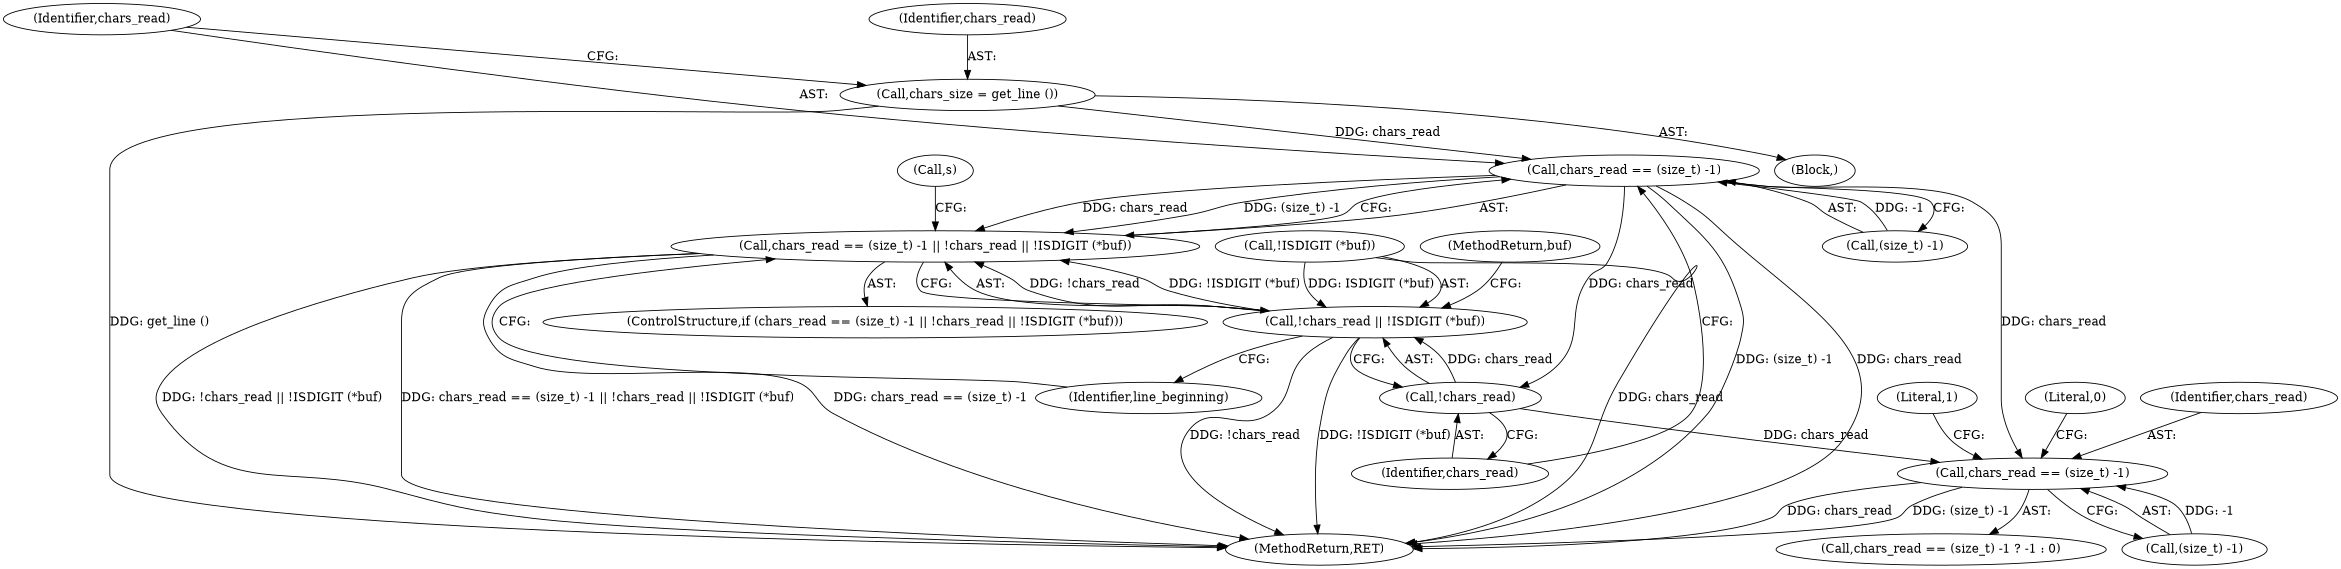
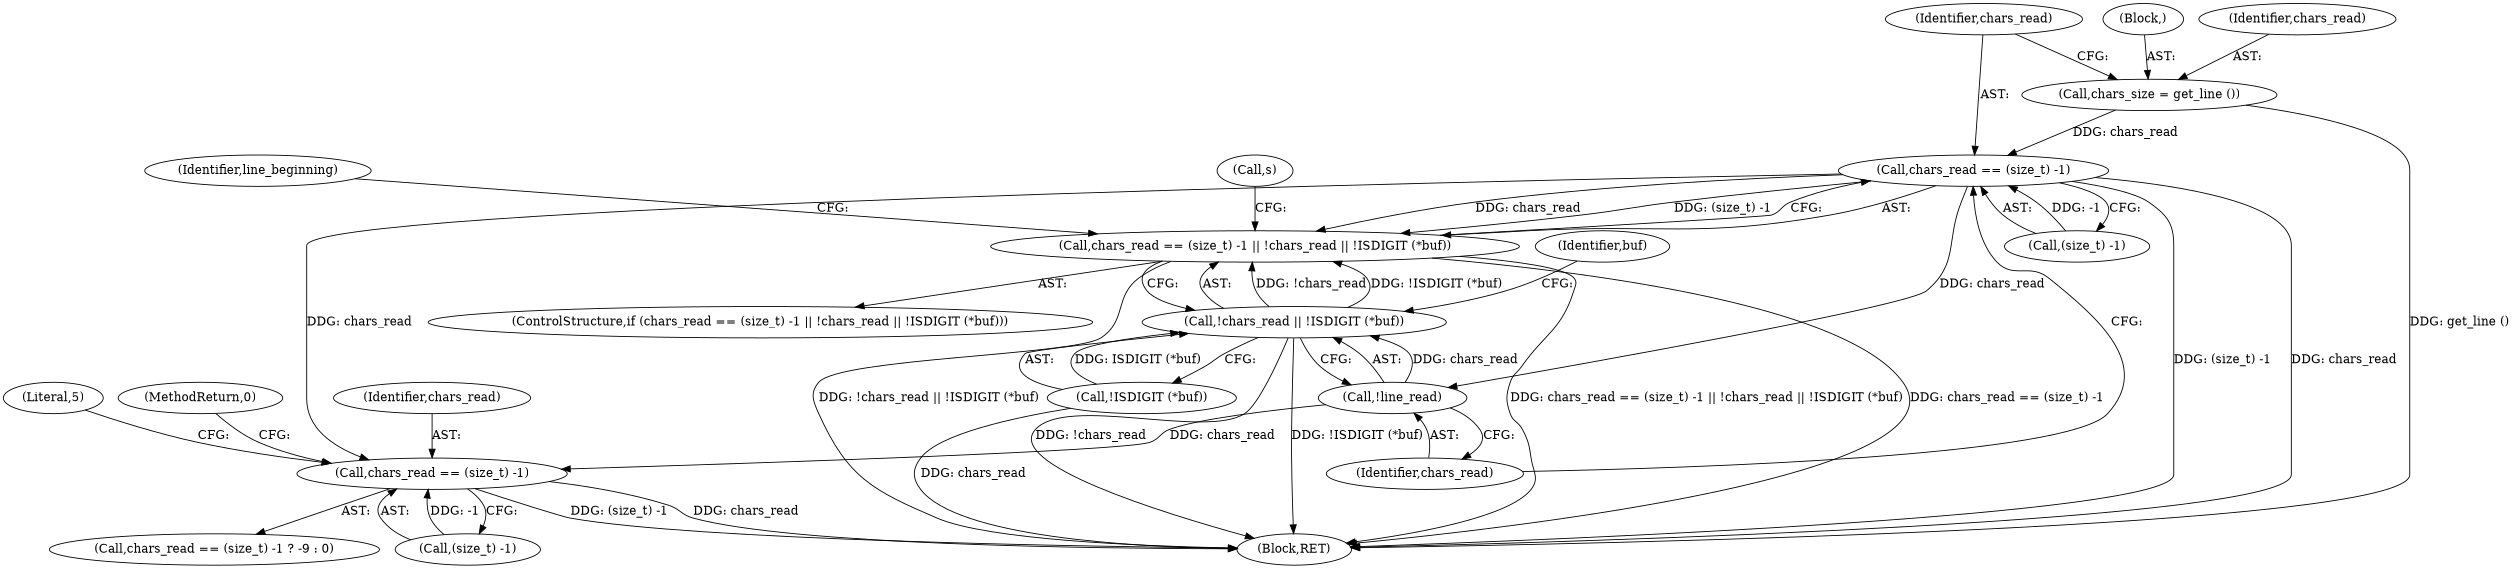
edge "(Call,chars_size = get_line ())" -> "(Block,)": reversed
node "(MethodReturn,buf)": label "(MethodReturn,buf)" -> "(Identifier,buf)"
edge "(Call,!chars_read || !ISDIGIT (*buf))" -> "(Identifier,line_beginning)": now "(Call,!chars_read || !ISDIGIT (*buf))" -> "(Call,!ISDIGIT (*buf))"
node "(Call,!chars_read)": label "(Call,!chars_read)" -> "(Call,!line_read)"
node "(Literal,1)": label "(Literal,1)" -> "(Literal,5)"
node "(Literal,0)": label "(Literal,0)" -> "(MethodReturn,0)"
node "(MethodReturn,RET)": label "(MethodReturn,RET)" -> "(Block,RET)"
node "(Call,chars_read == (size_t) -1 ? -1 : 0)": label "(Call,chars_read == (size_t) -1 ? -1 : 0)" -> "(Call,chars_read == (size_t) -1 ? -9 : 0)"
